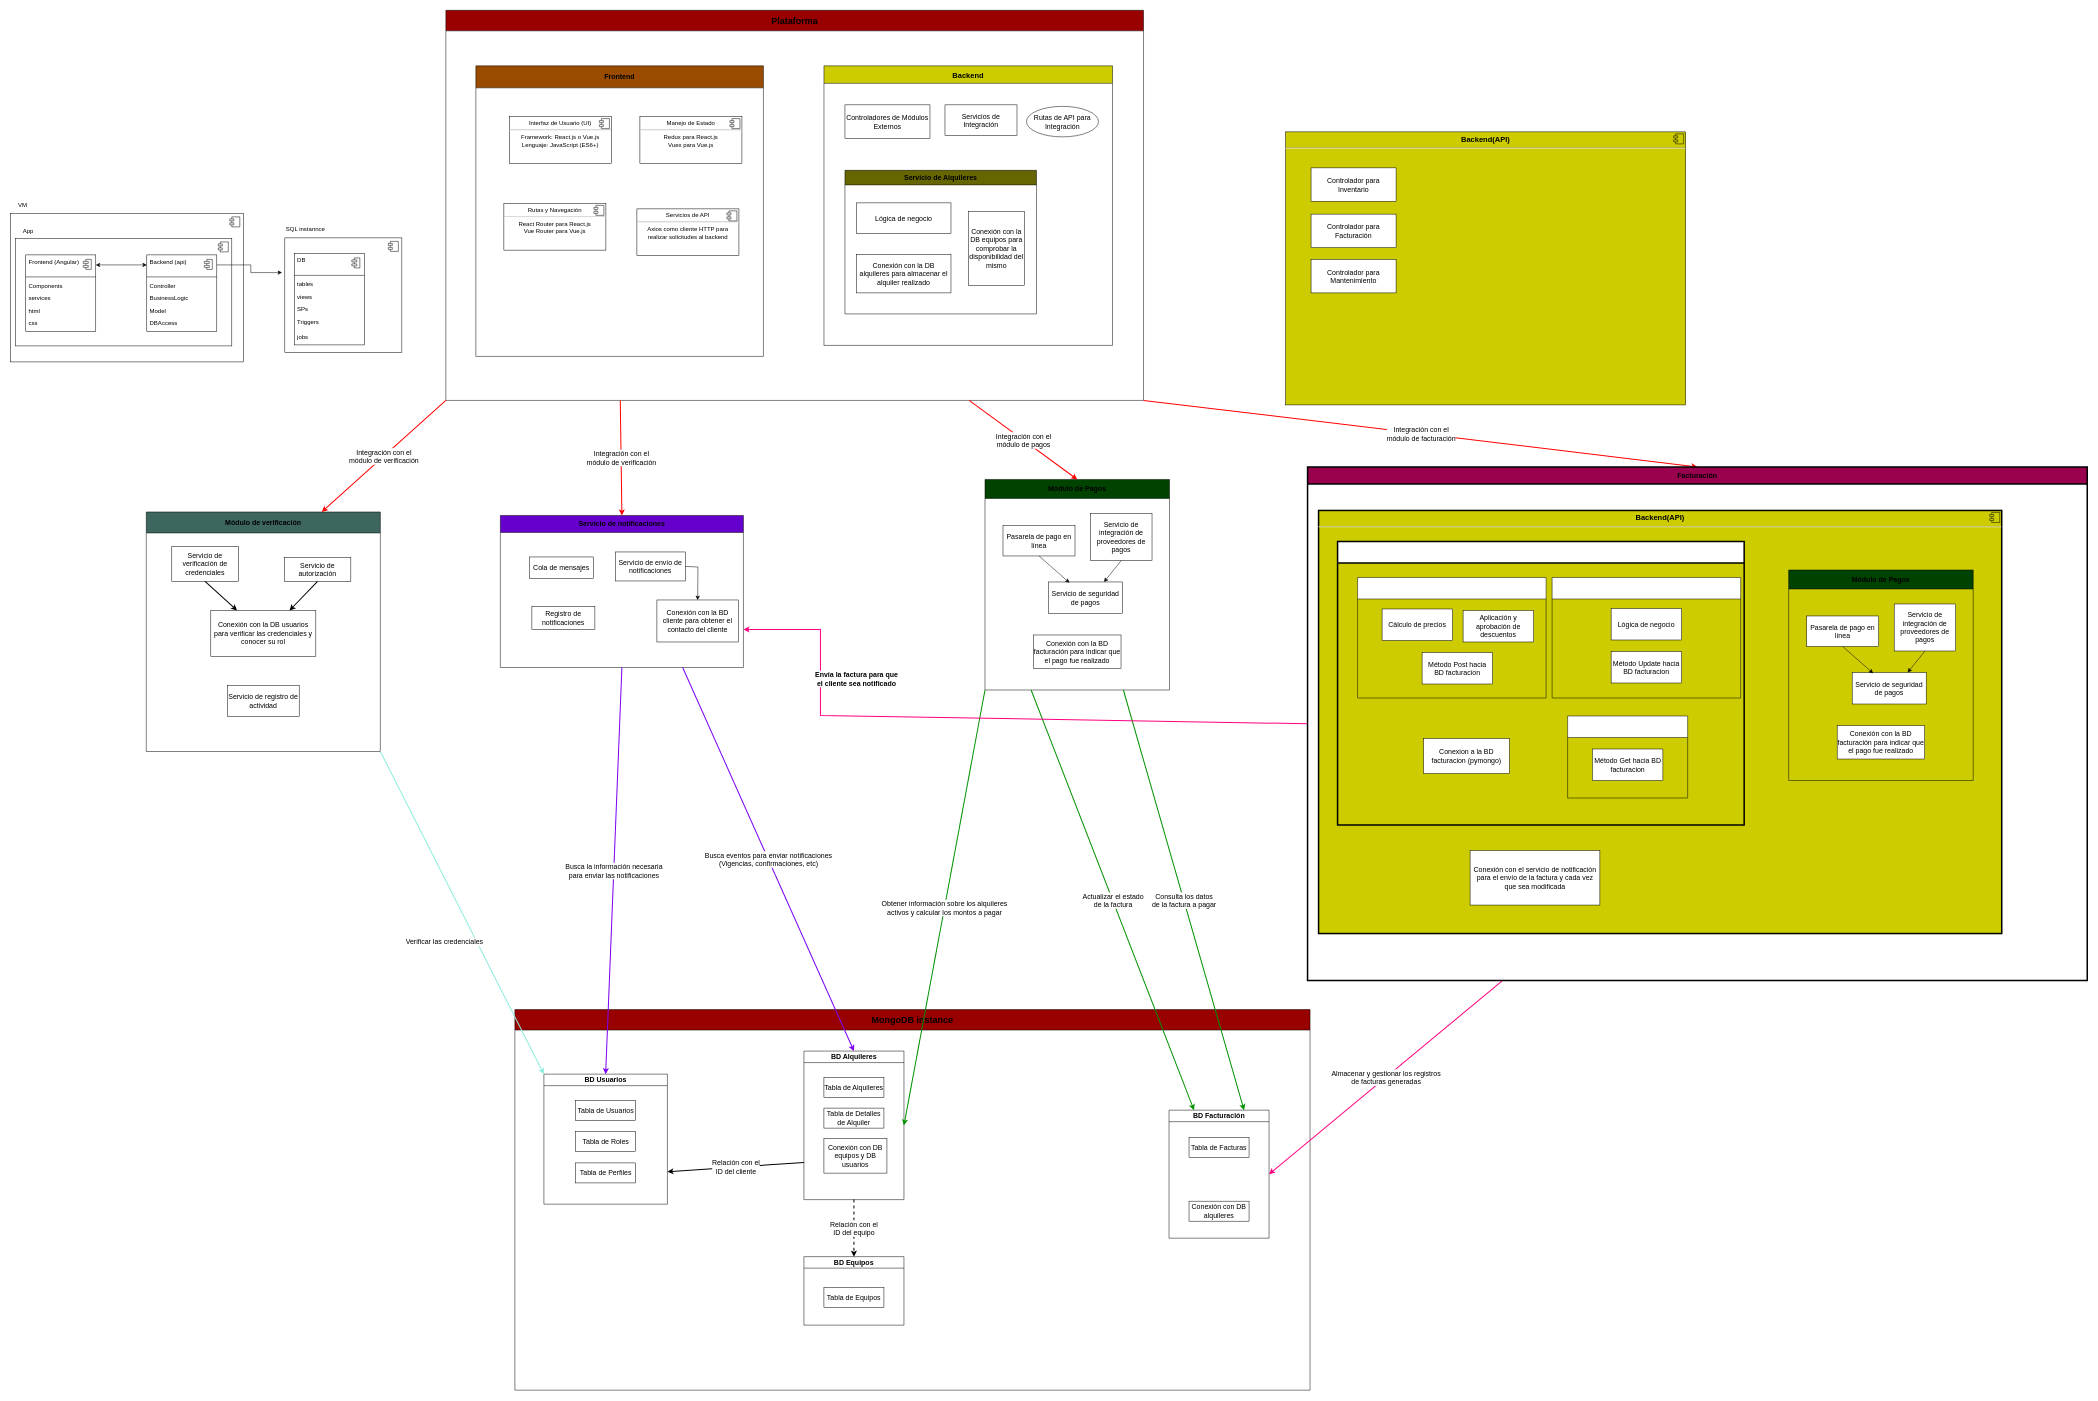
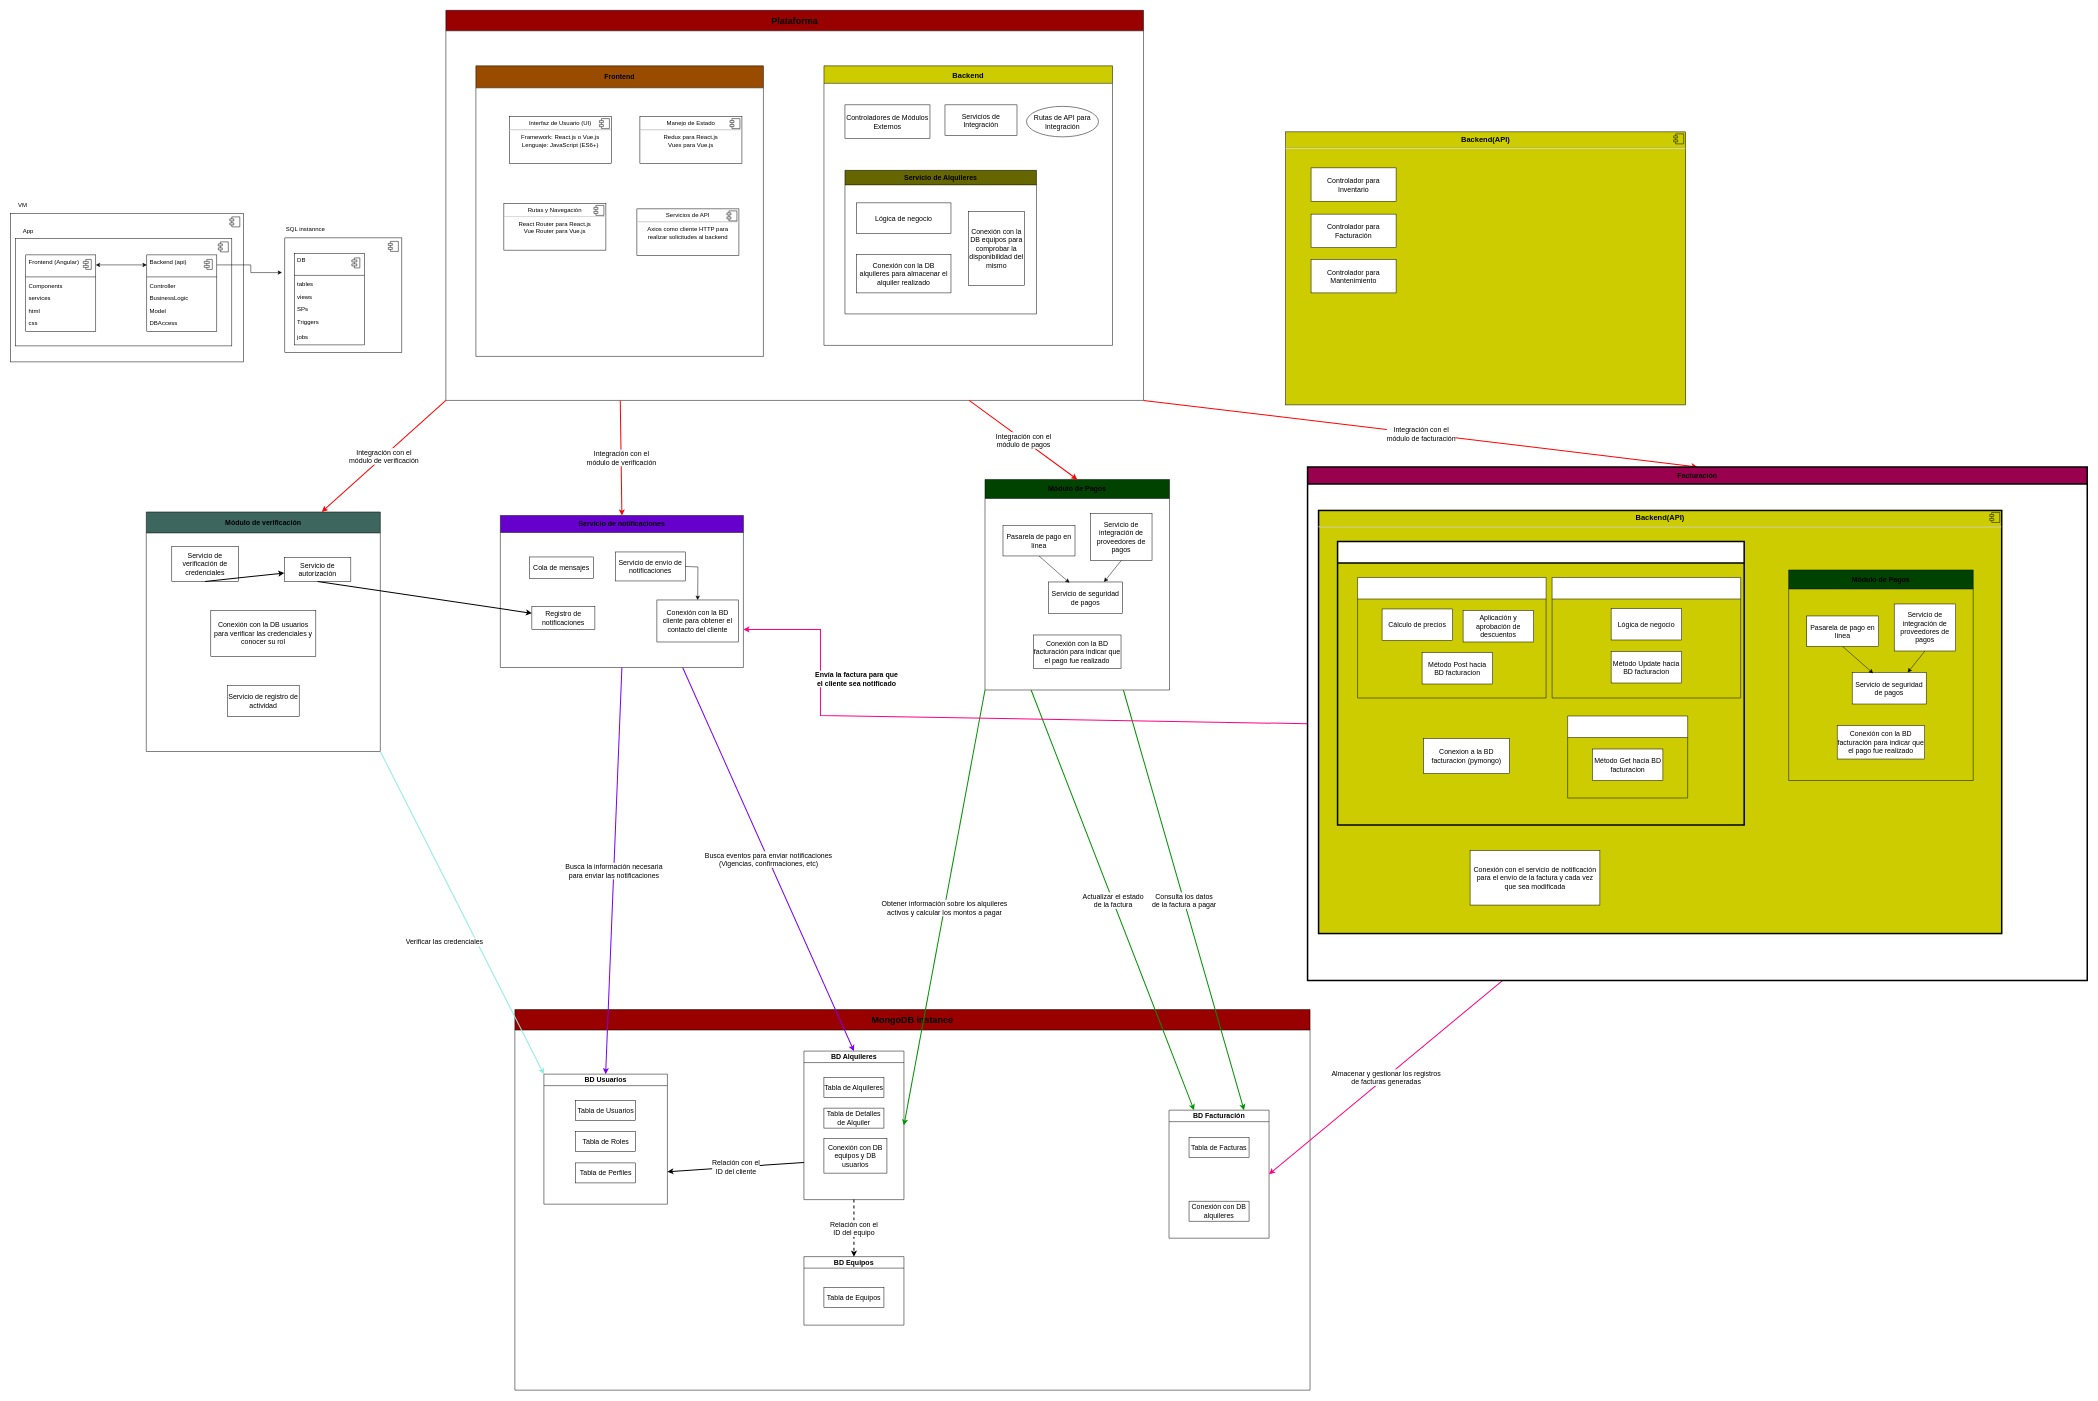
edge "Servicio de verificación de credenciales" -> "Conexión con la DB usuarios para verificar las credenciales y conocer su rol": now "Servicio de verificación de credenciales" -> "Servicio de autorización"
edge "Servicio de autorización" -> "Conexión con la DB usuarios para verificar las credenciales y conocer su rol": now "Servicio de autorización" -> "Registro de notificaciones"
